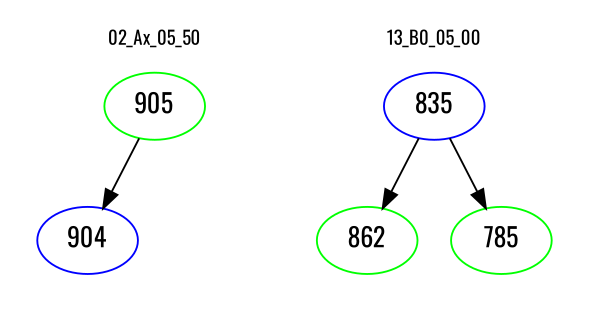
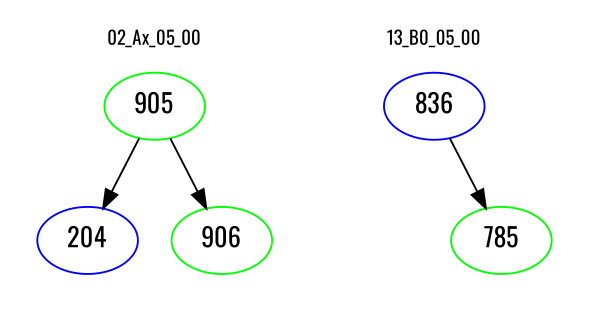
cluster "02_Ax_05_50": label "02_Ax_05_50" -> "02_Ax_05_00"
node "835": label "835" -> "836"
node "904": label "904" -> "204"
node "906": added
node "862": removed
